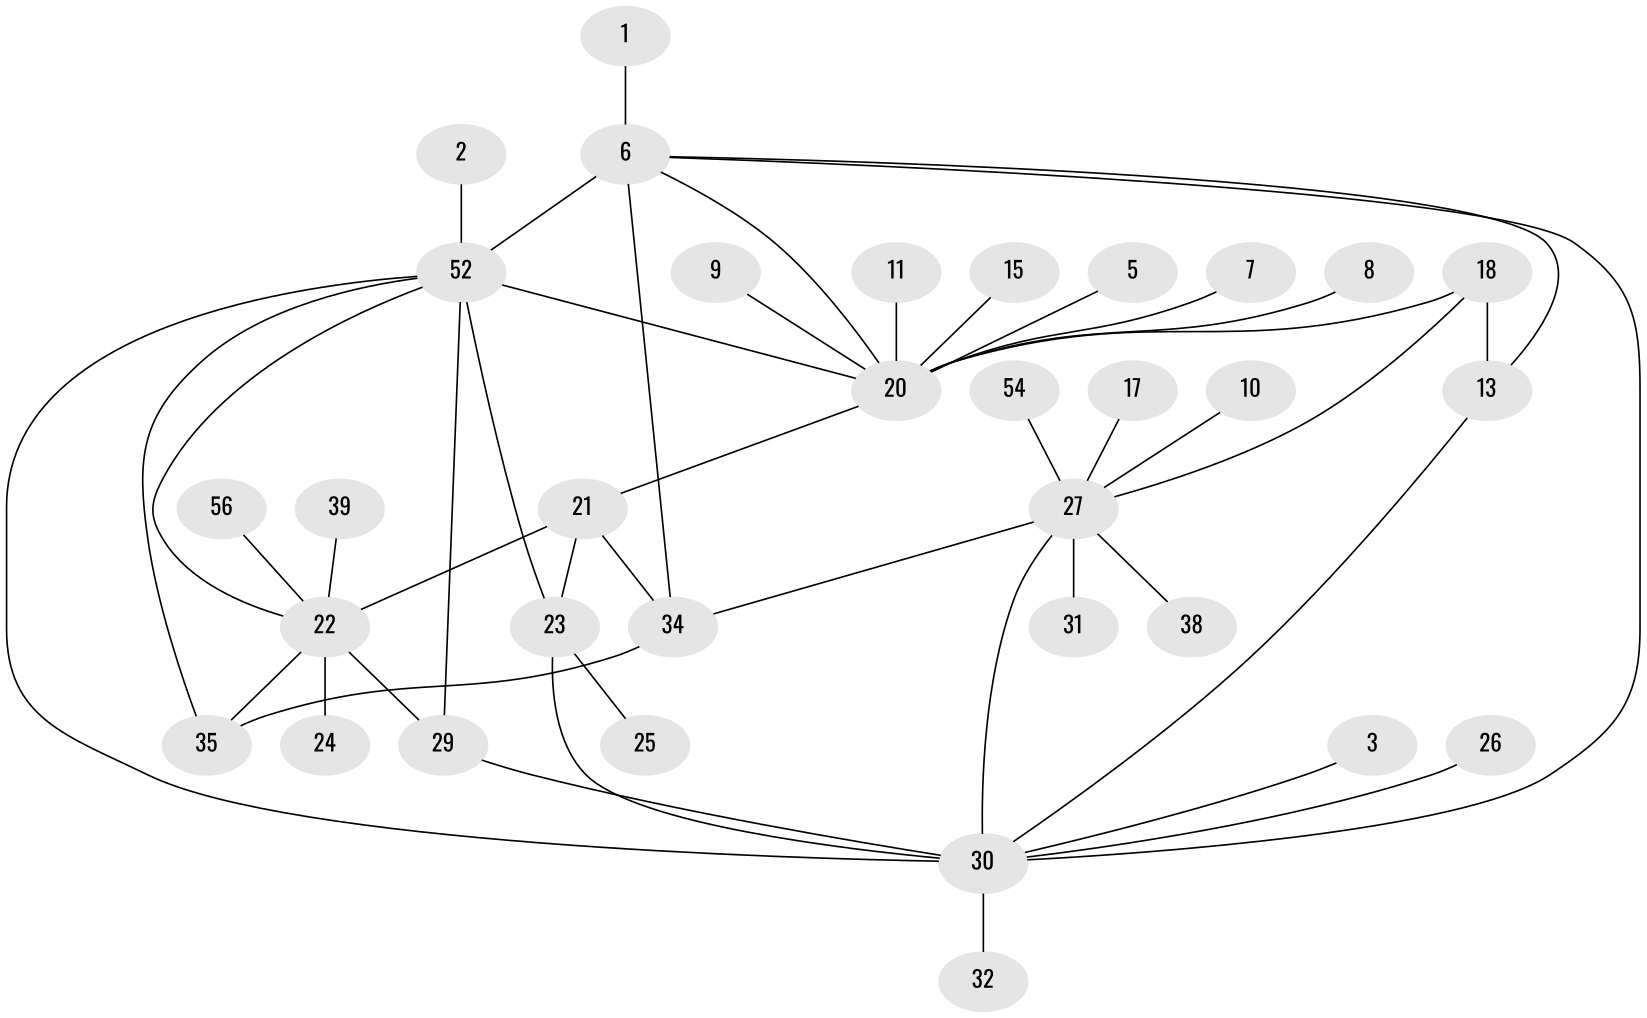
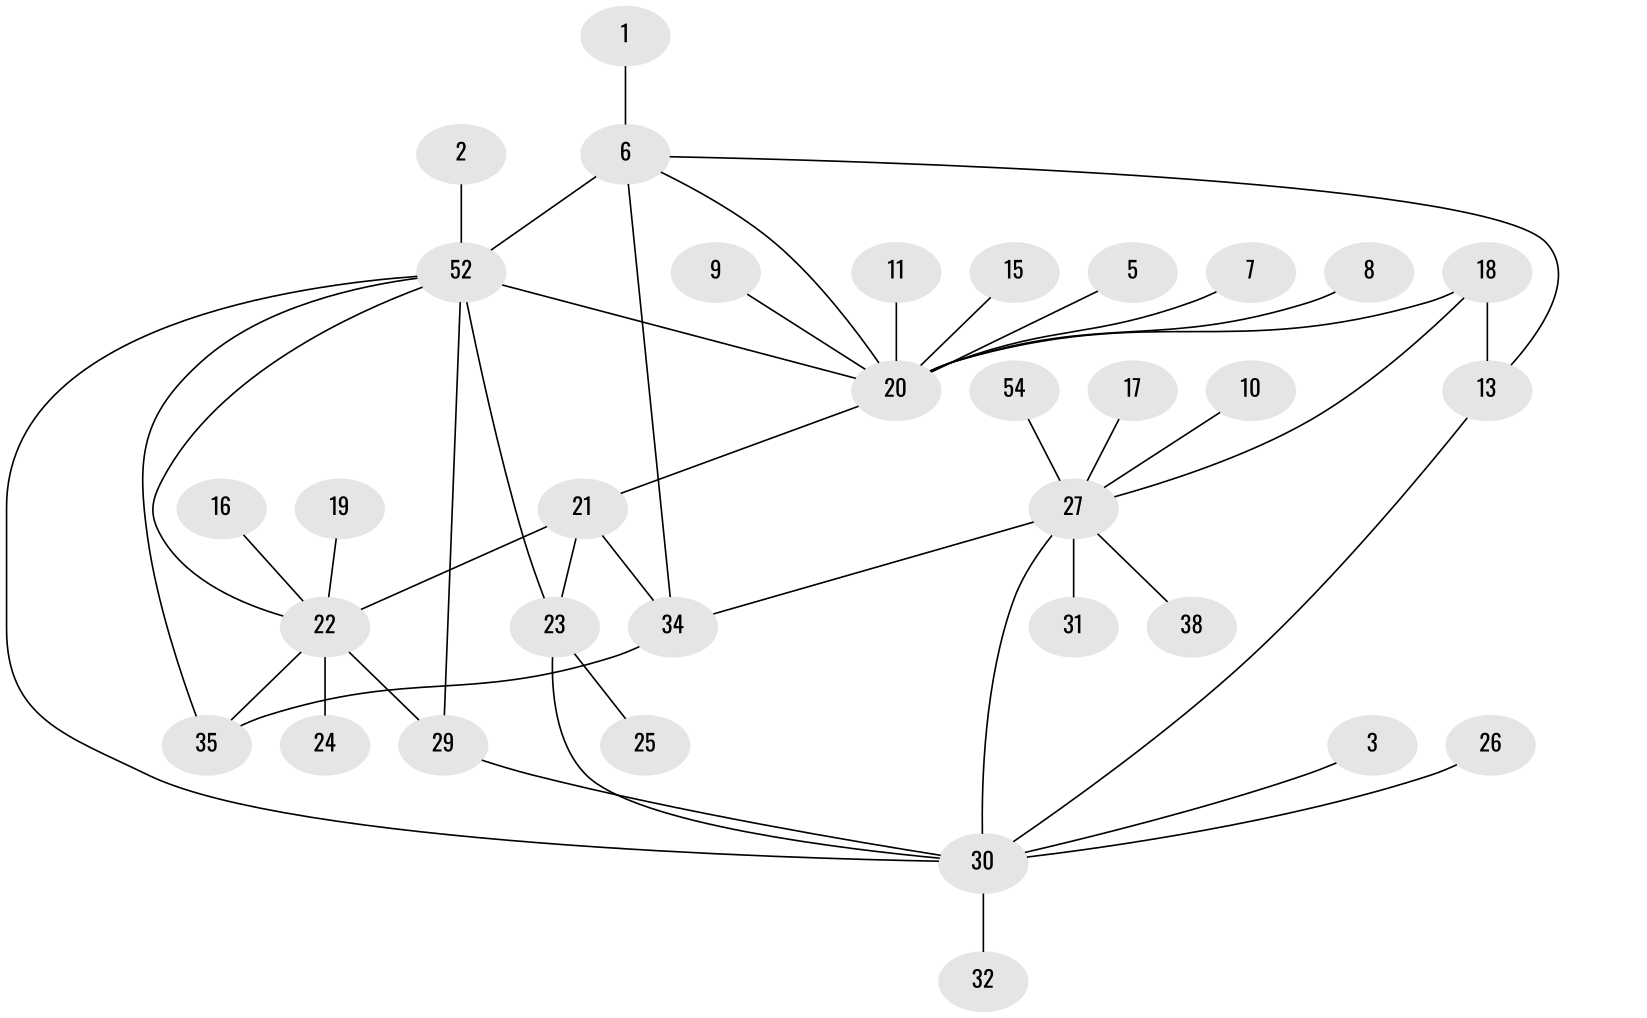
edge "6" -- "30": removed
node "56": label "56" -> "16"
node "39": label "39" -> "19"
